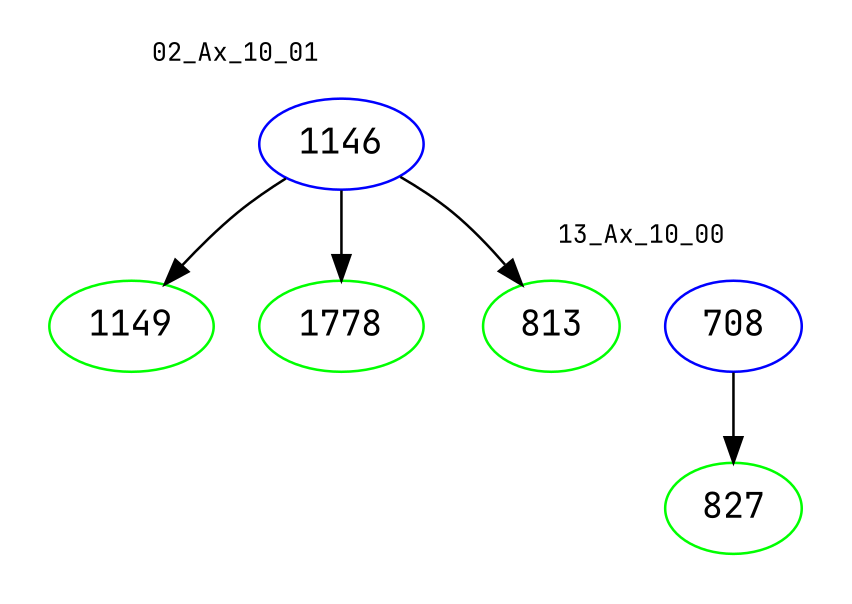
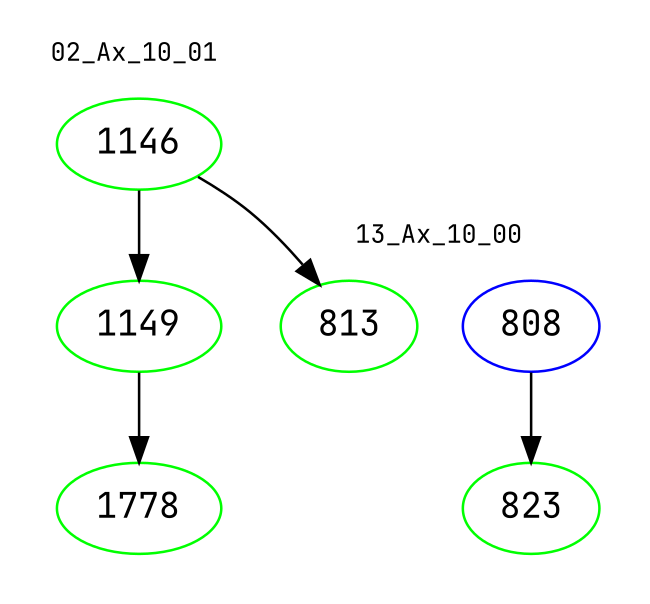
node "1146": color blue -> green
edge "1146" -> "1778": now "1149" -> "1778"
node "708": label "708" -> "808"
node "827": label "827" -> "823"
